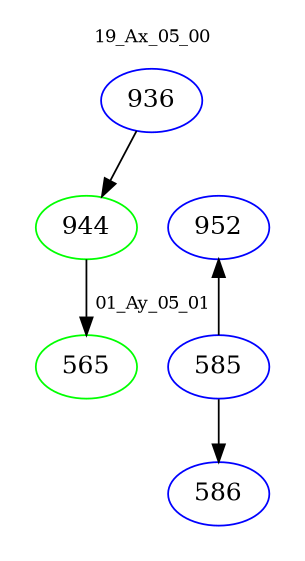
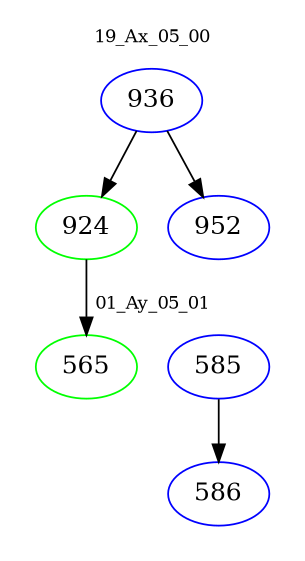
node "944": label "944" -> "924"
edge "585" -> "952": now "936" -> "952"
